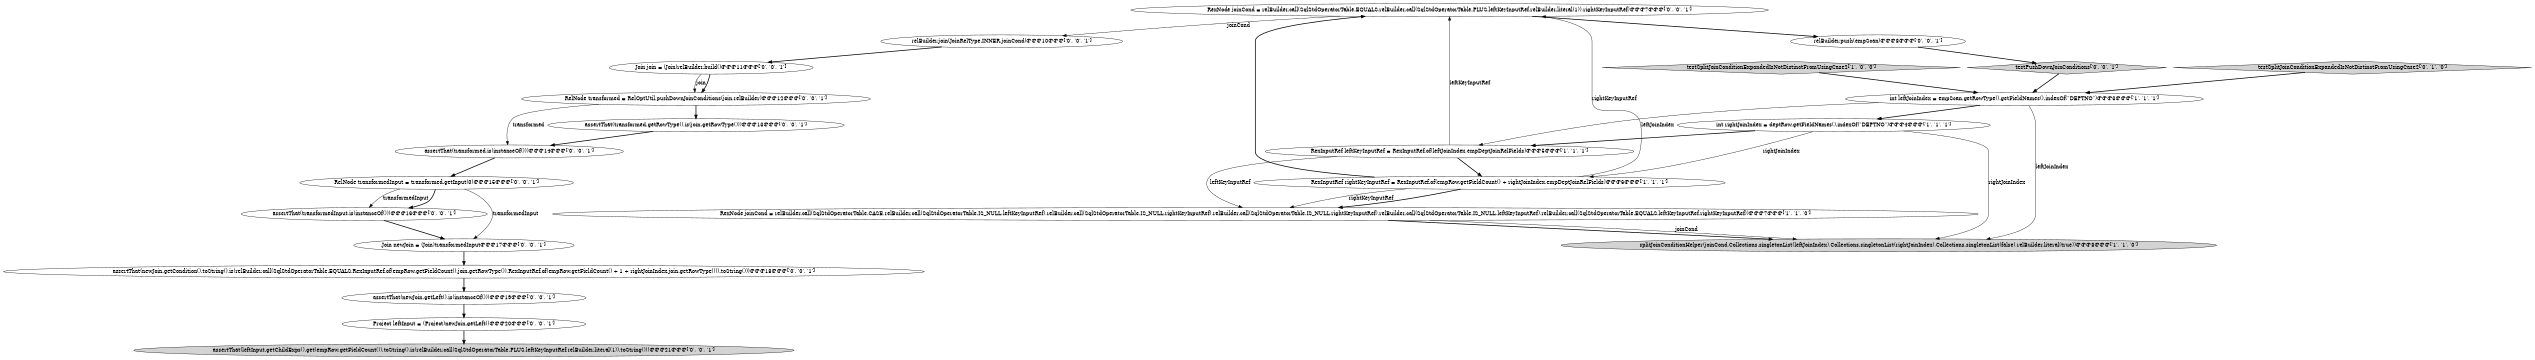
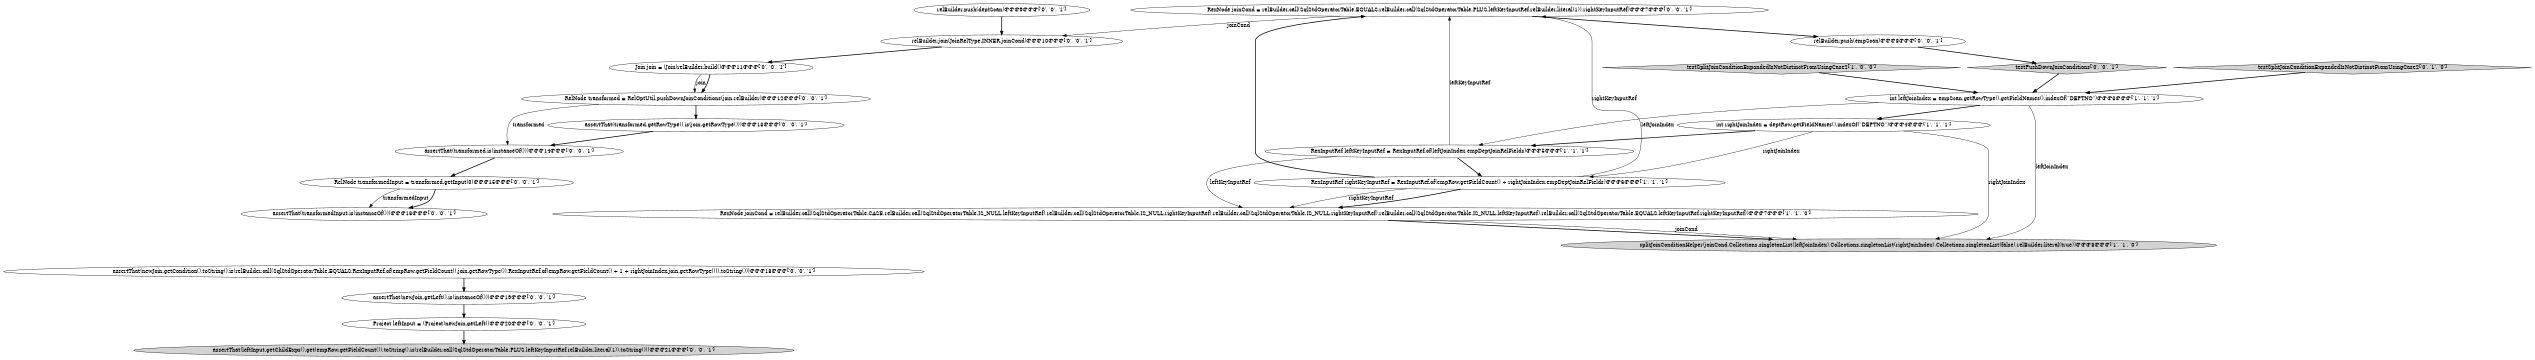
node "relBuilder.push(deptScan)@@@9@@@['0', '0', '1']": added
node "Join newJoin = (Join)transformedInput@@@17@@@['0', '0', '1']": removed
